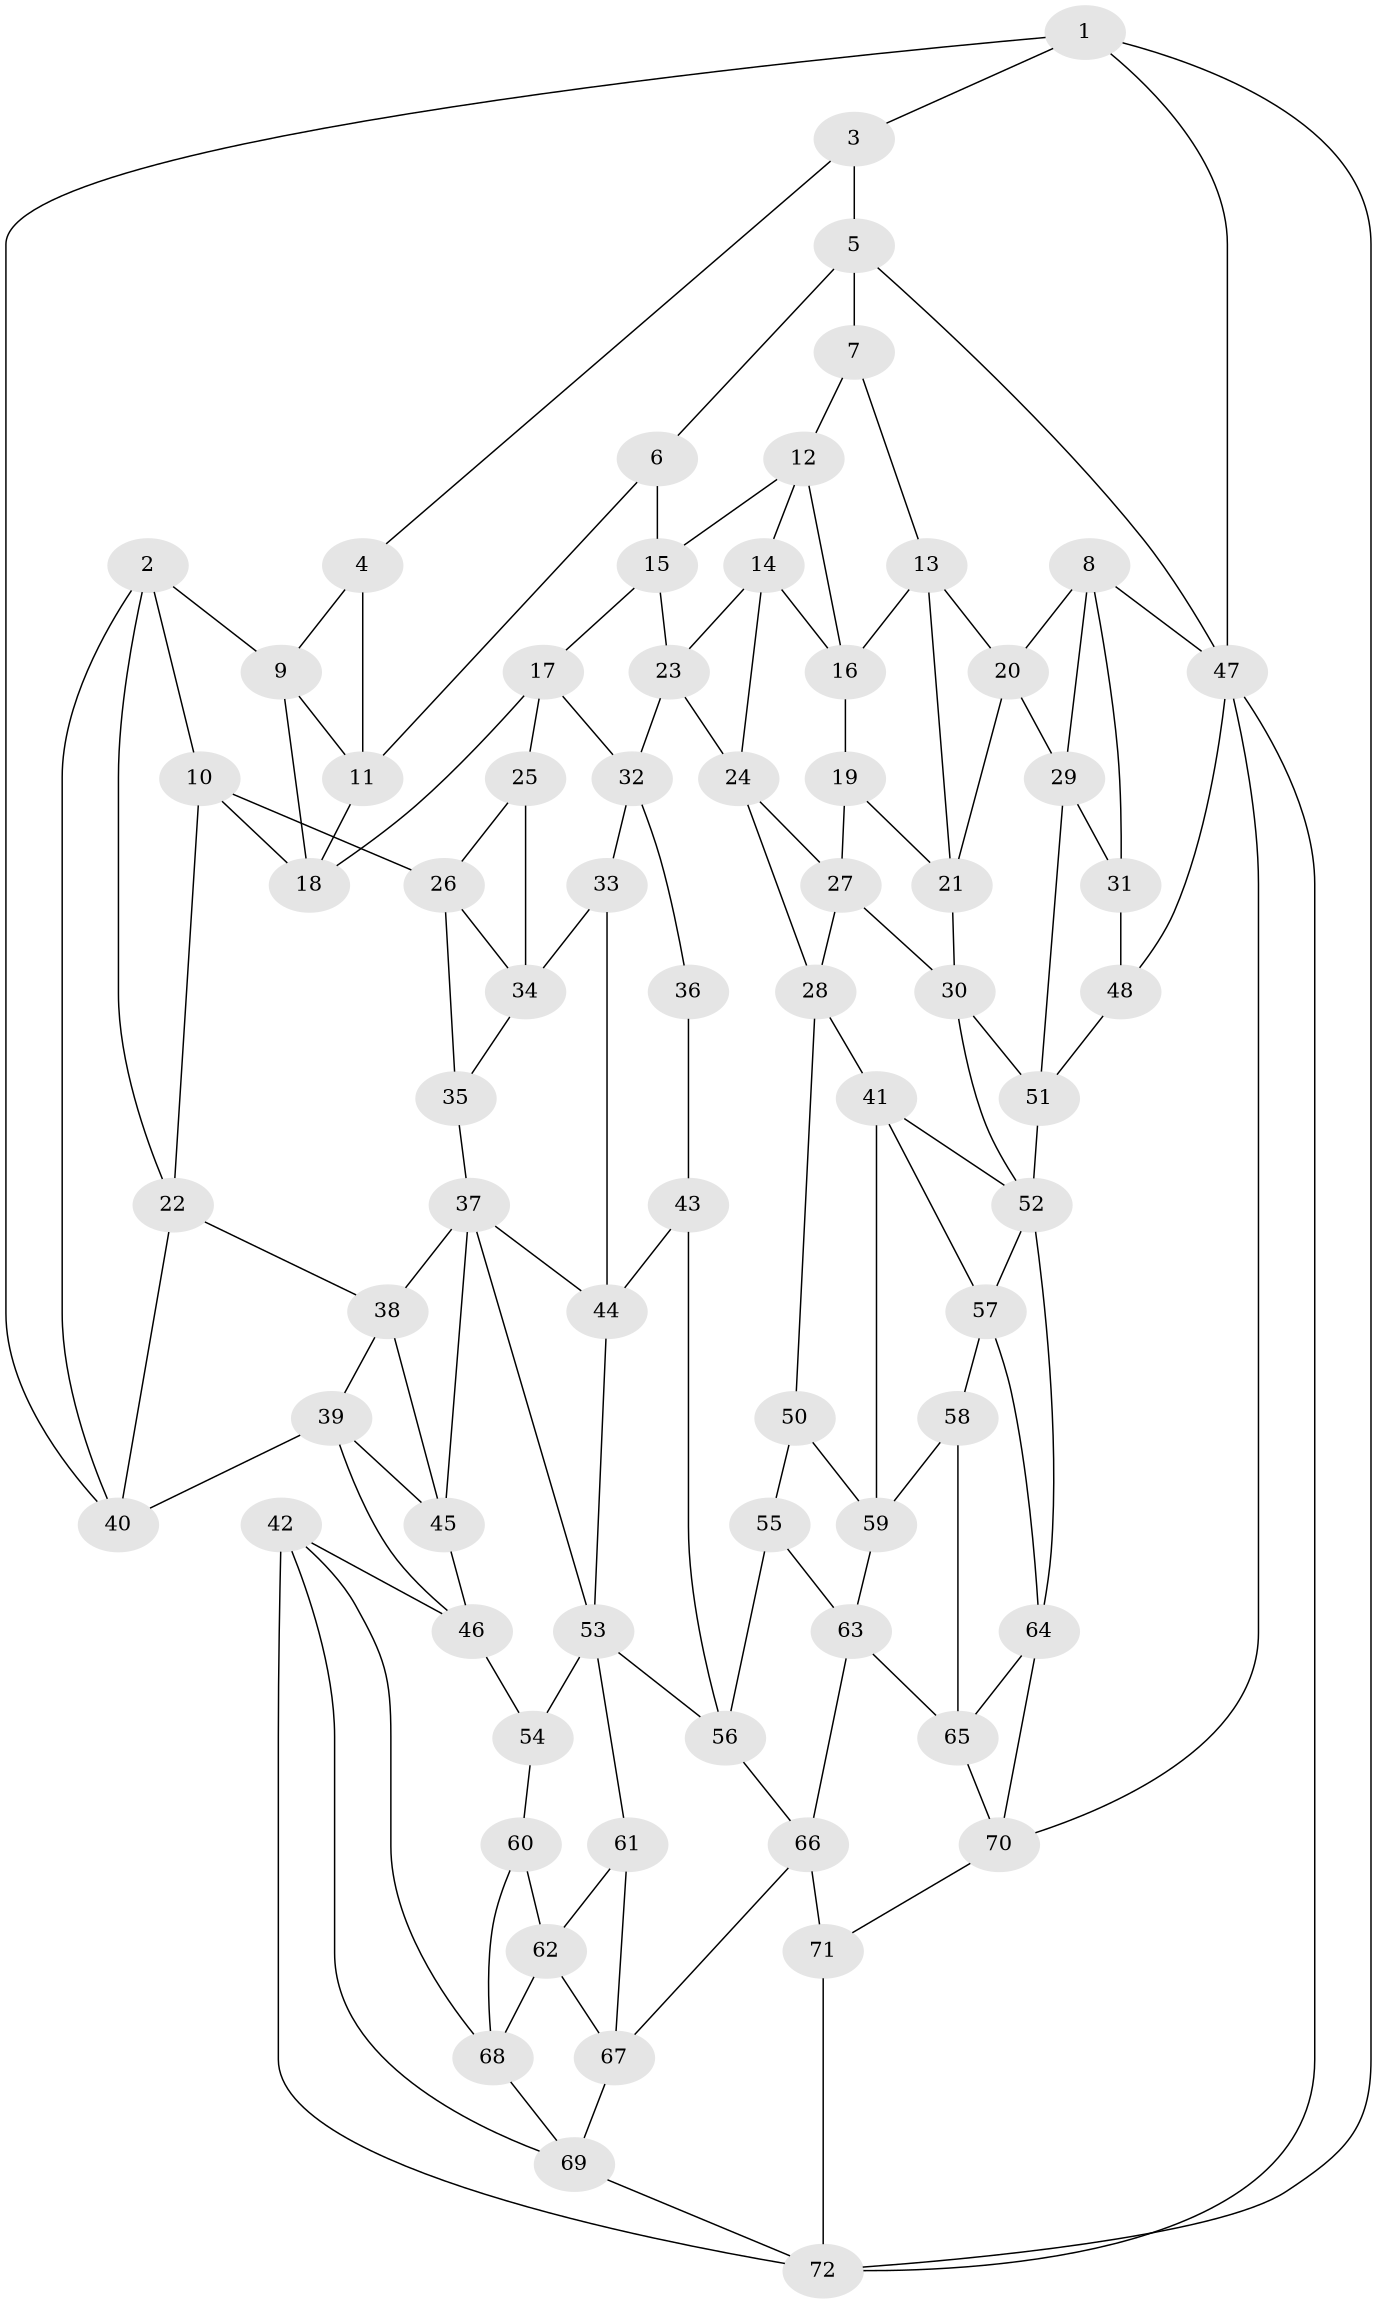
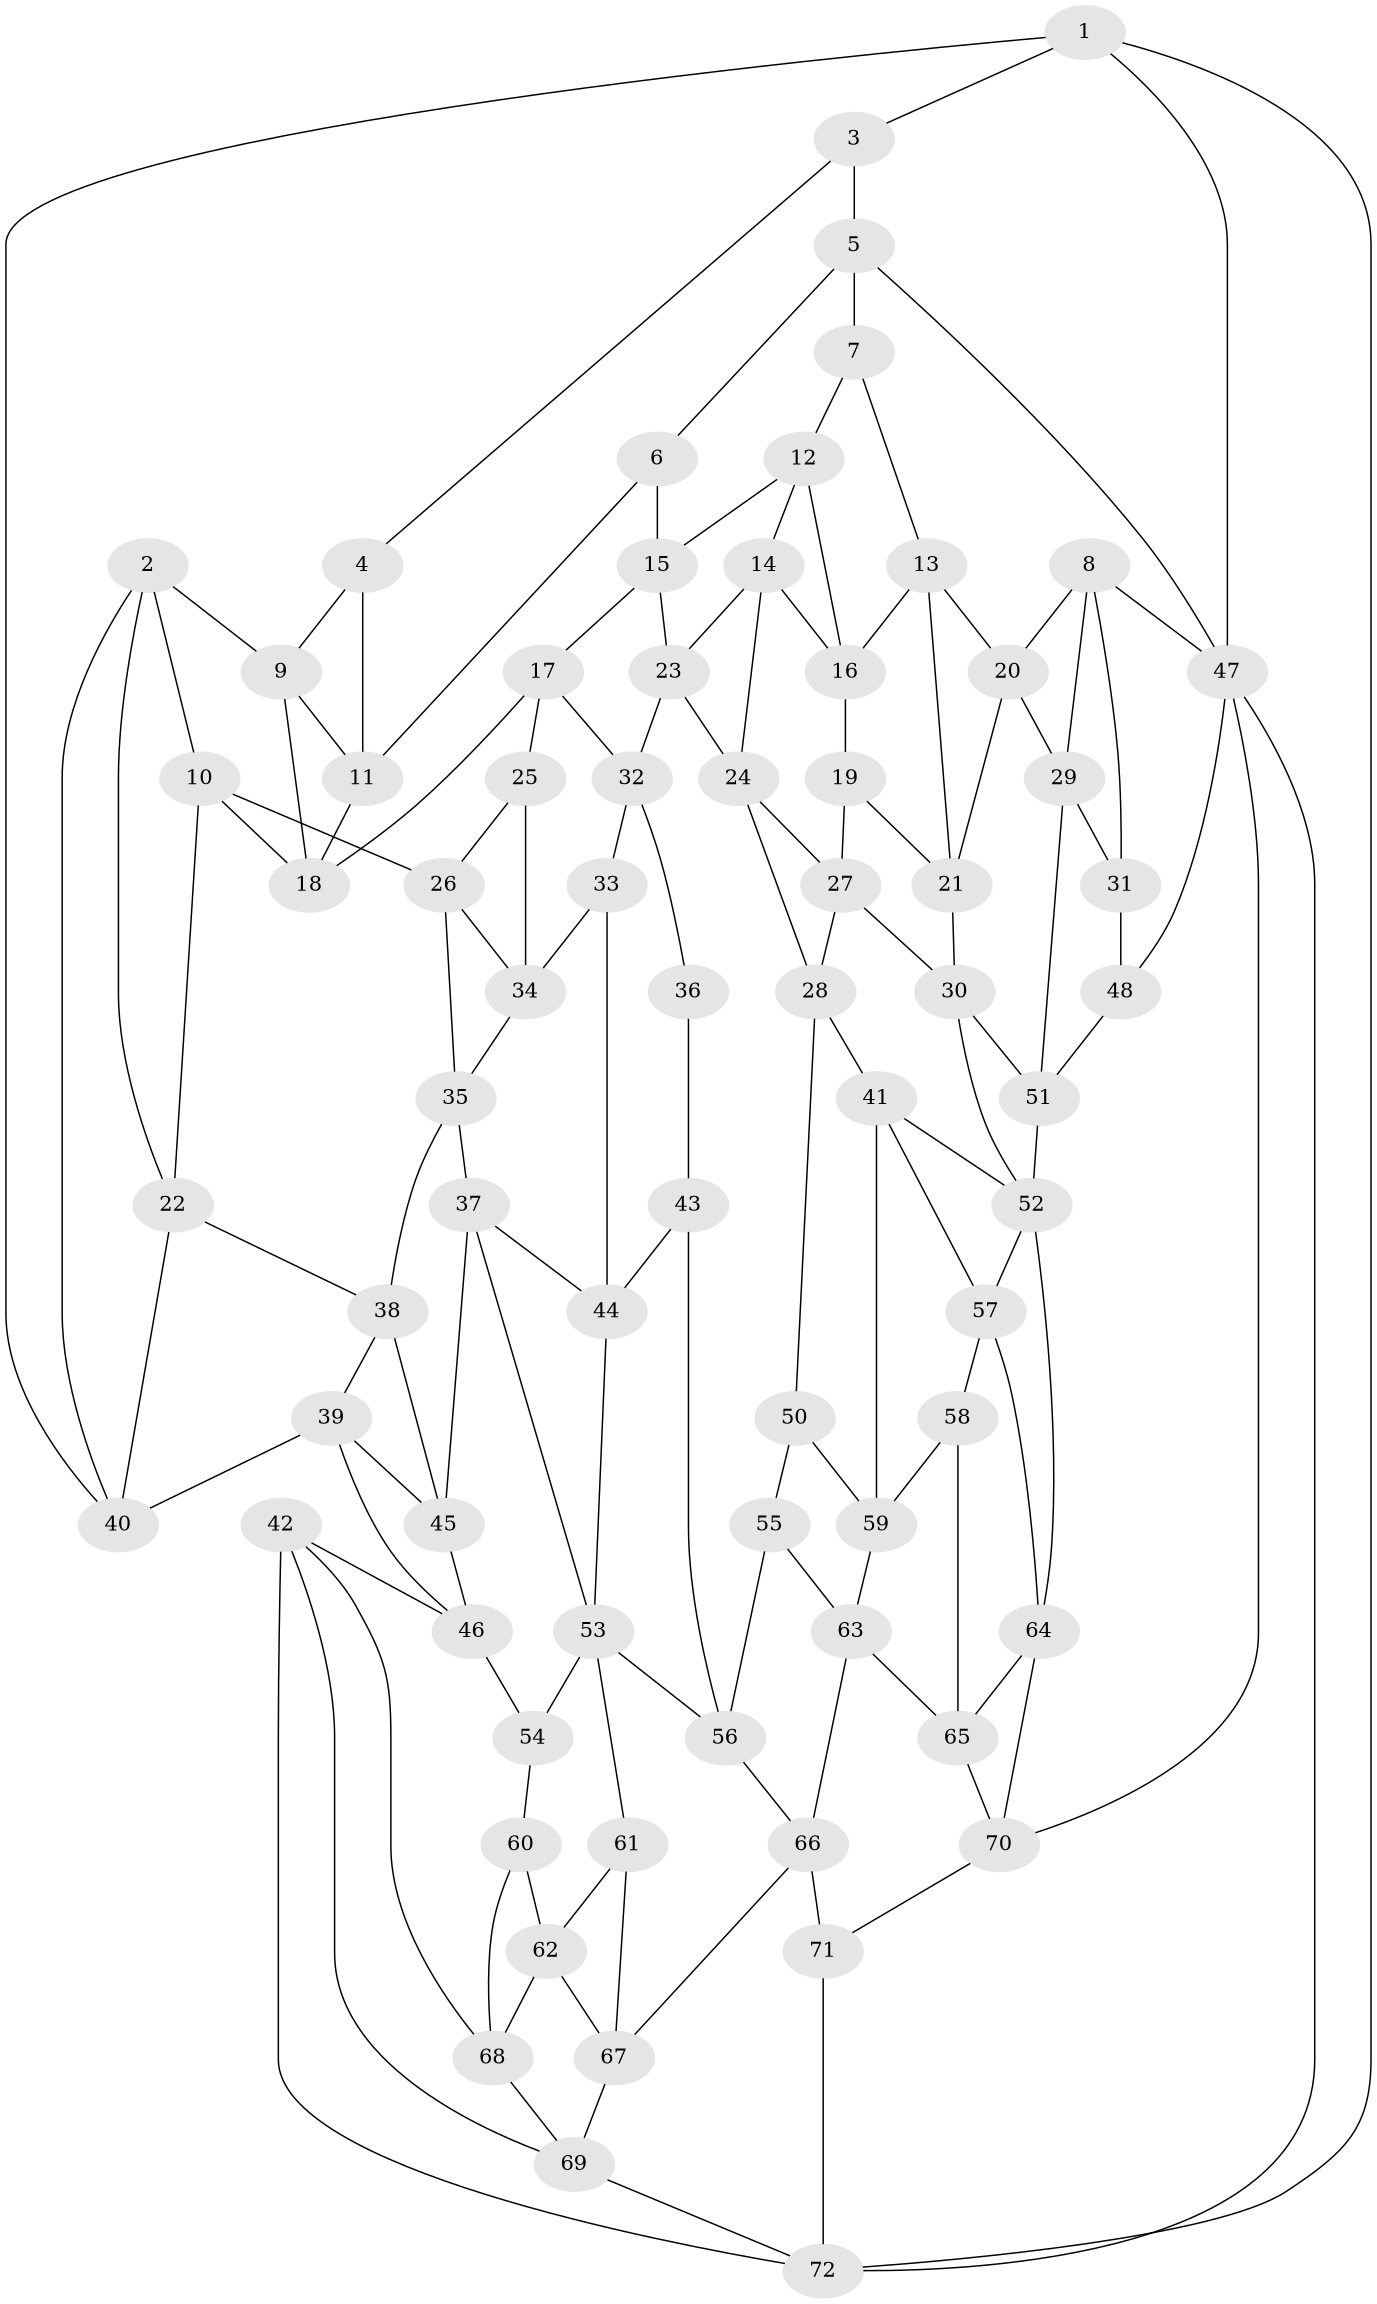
edge "37" -- "38": now "35" -- "38"
